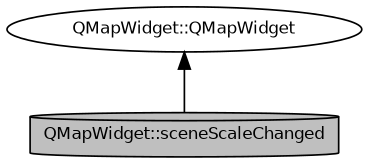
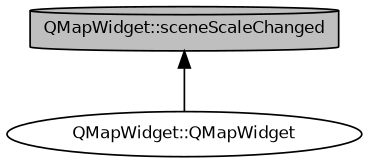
edge "QMapWidget::sceneScaleChanged" -> "QMapWidget::QMapWidget": reversed
